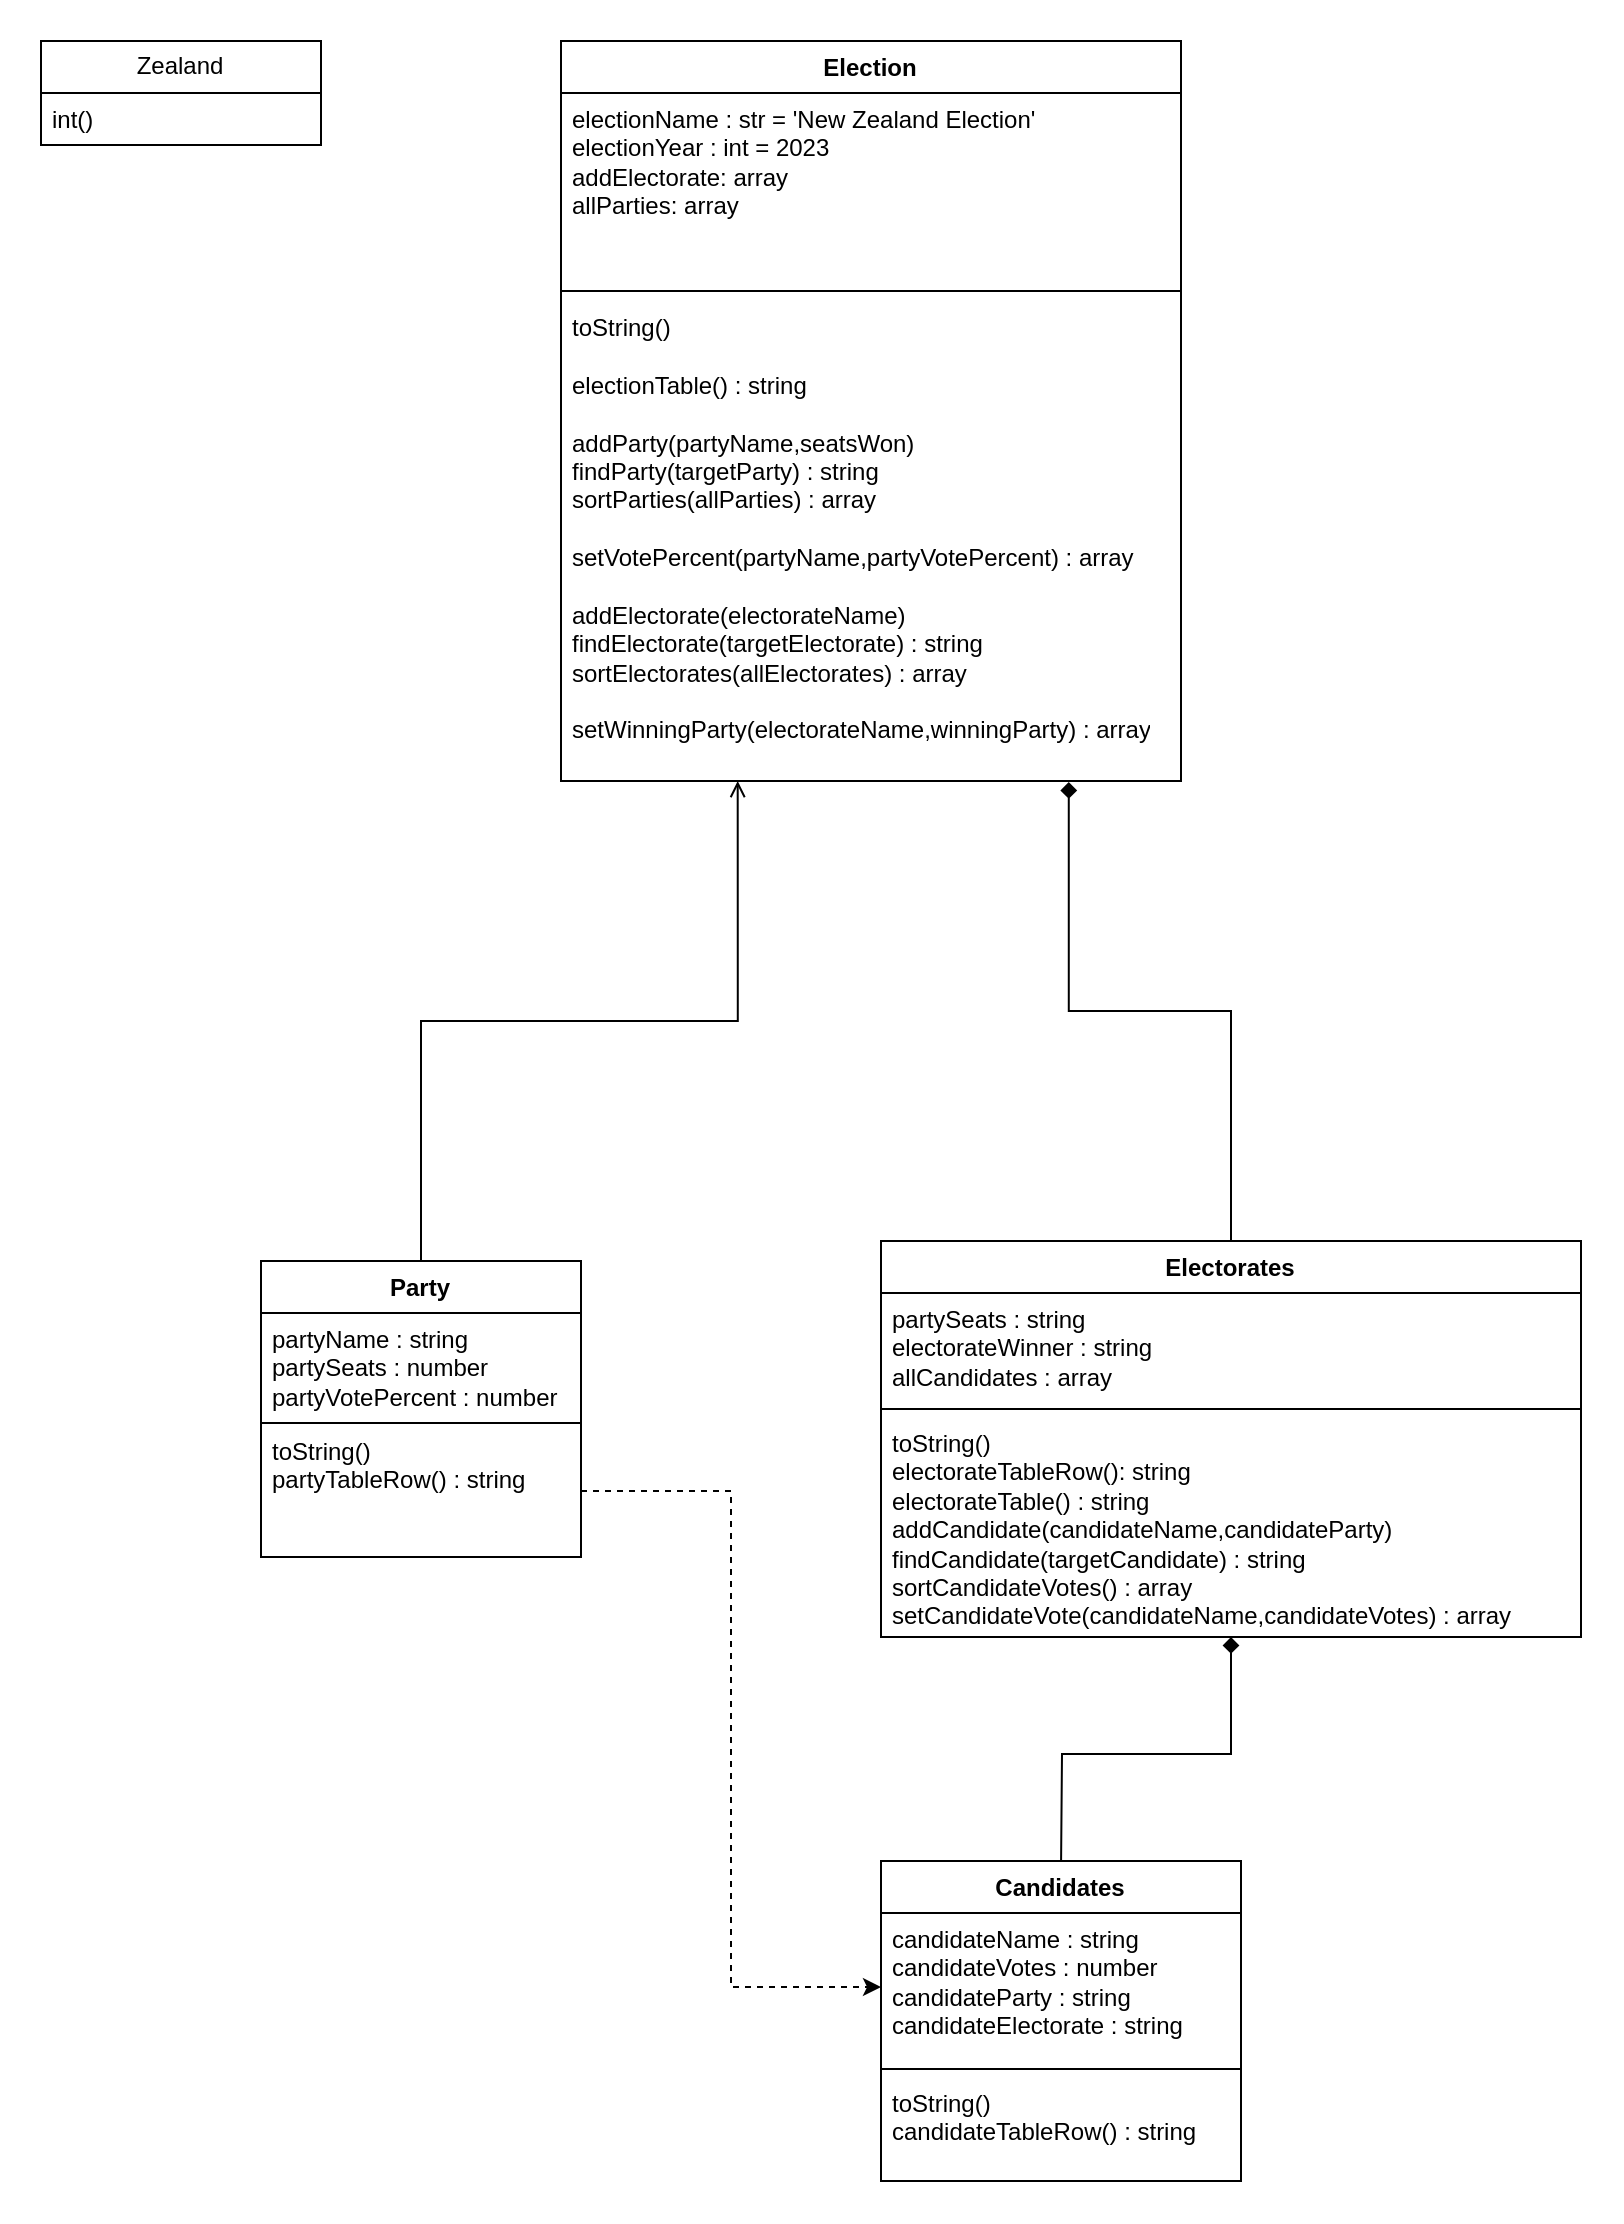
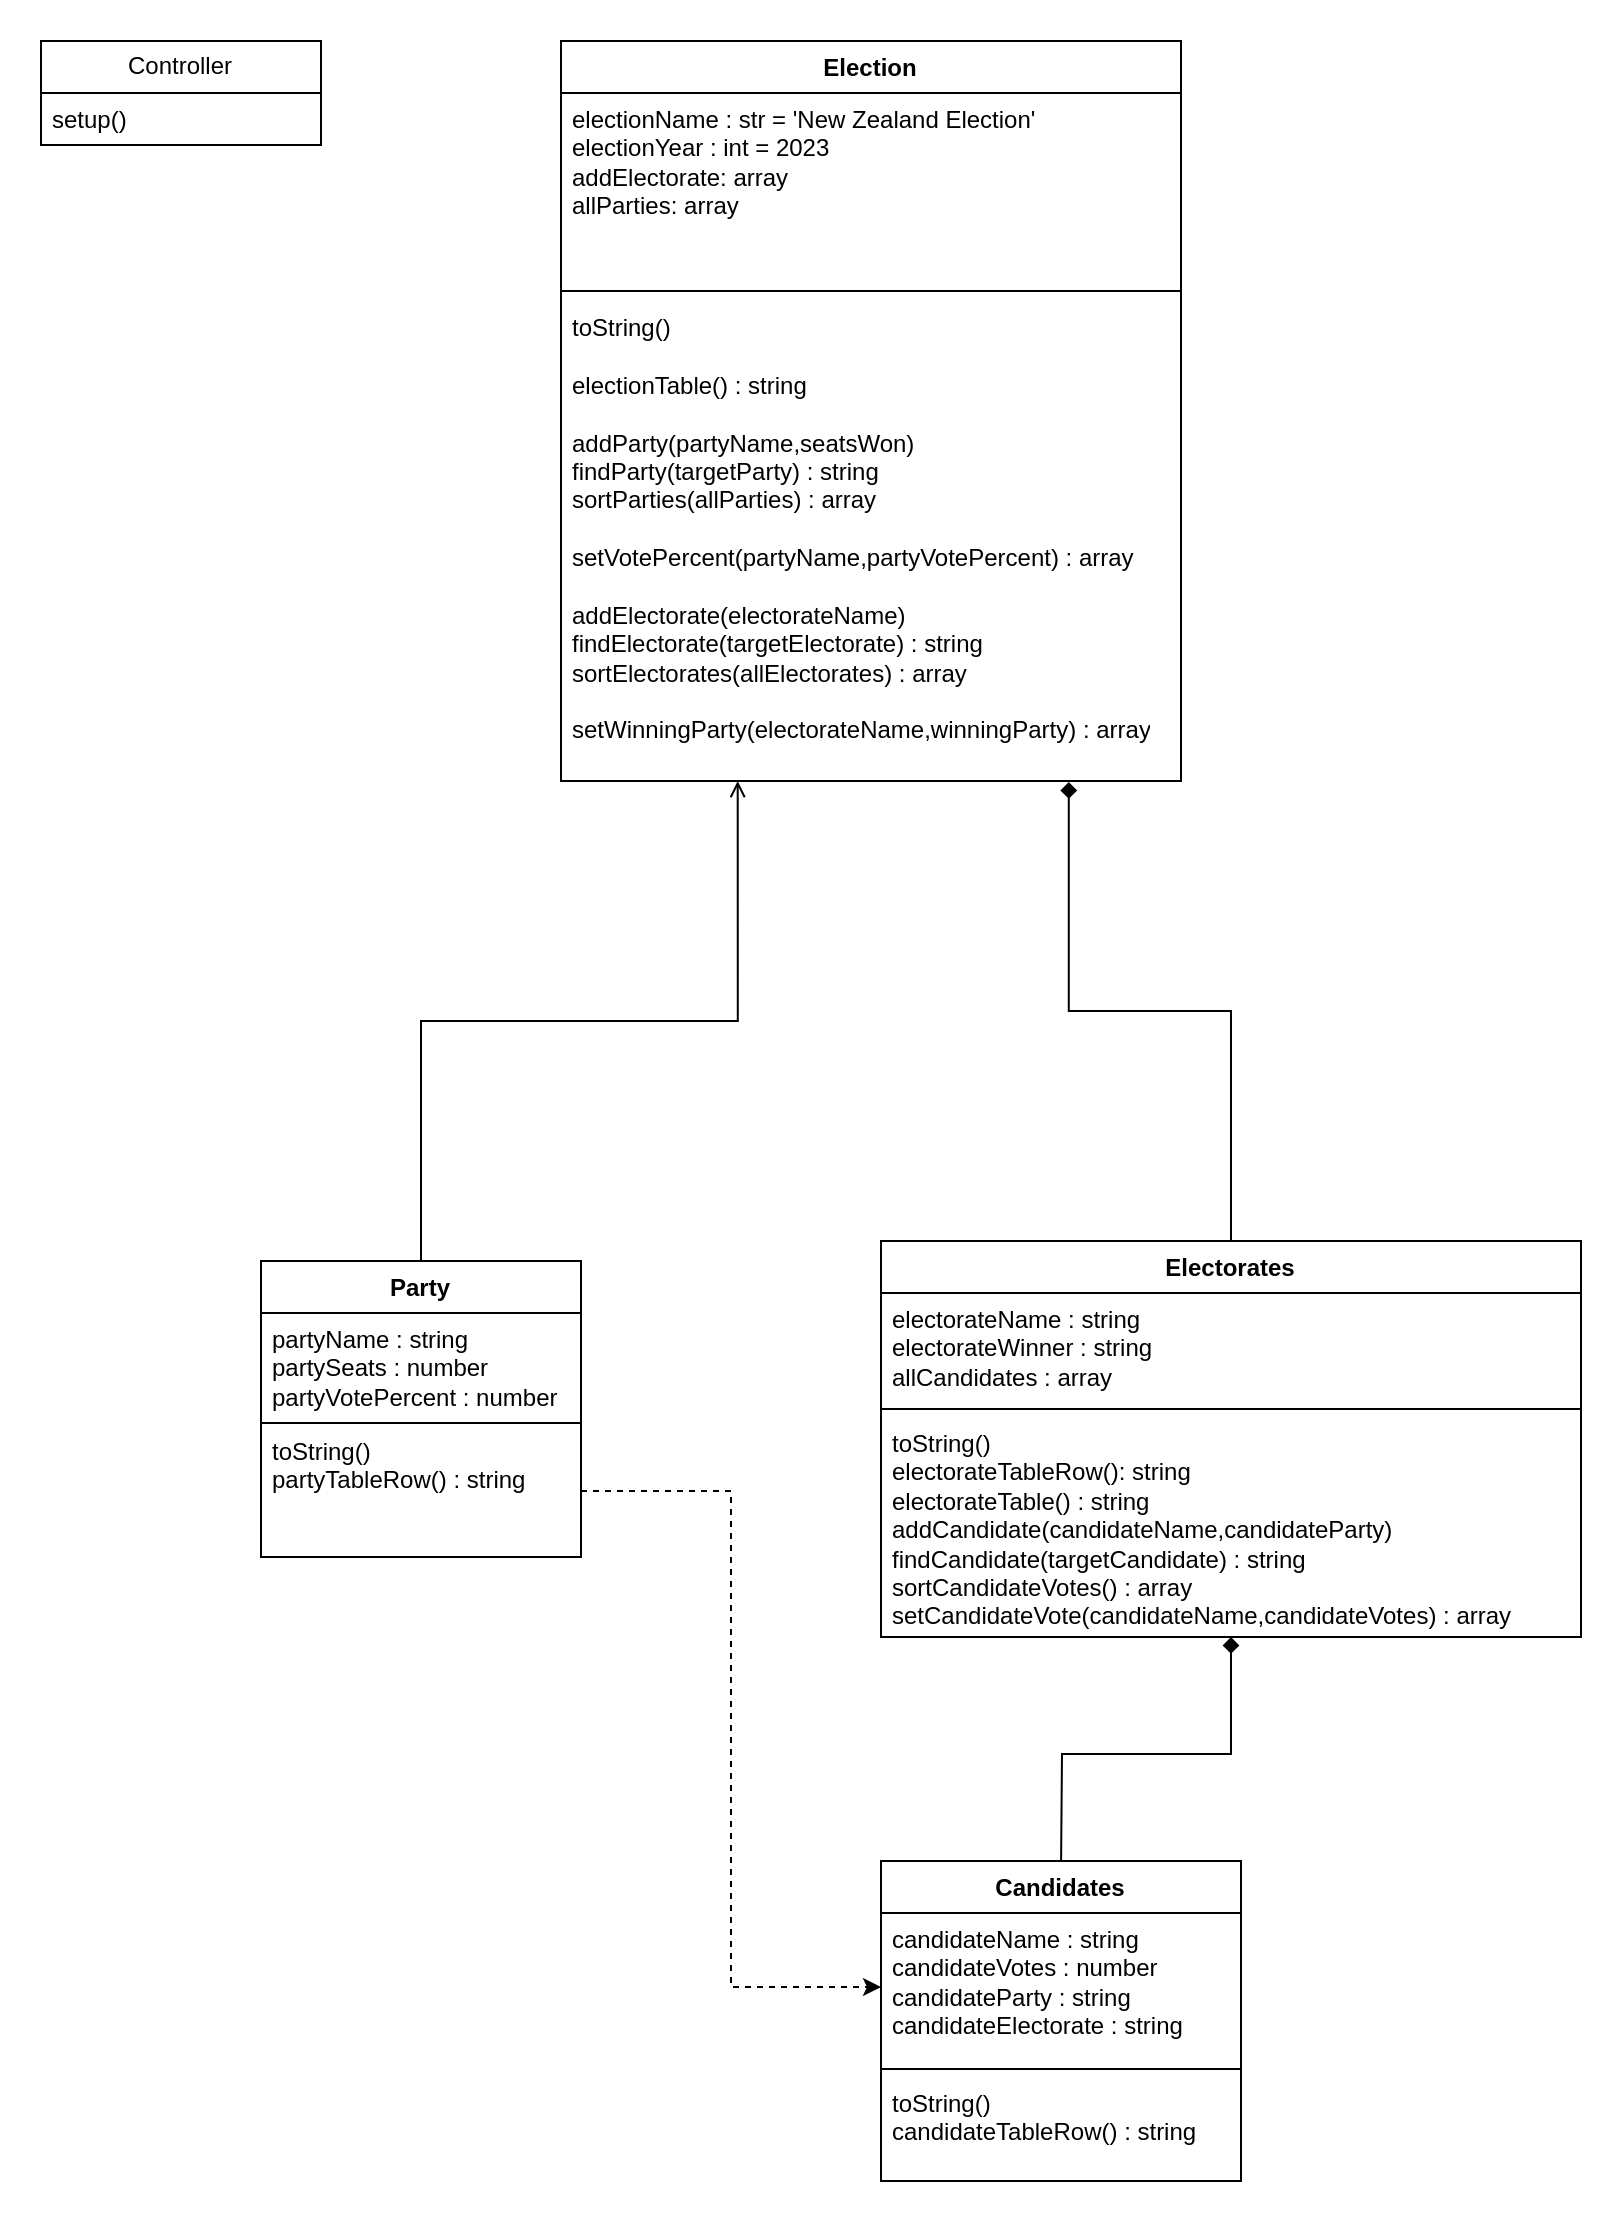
node "Zealand": label "Zealand" -> "Controller"
node "int()": label "int()" -> "setup()"
node "partySeats : string electorateWinner : string allCandidates : array": label "partySeats : string electorateWinner : string allCandidates : array" -> "electorateName : string electorateWinner : string allCandidates : array"
